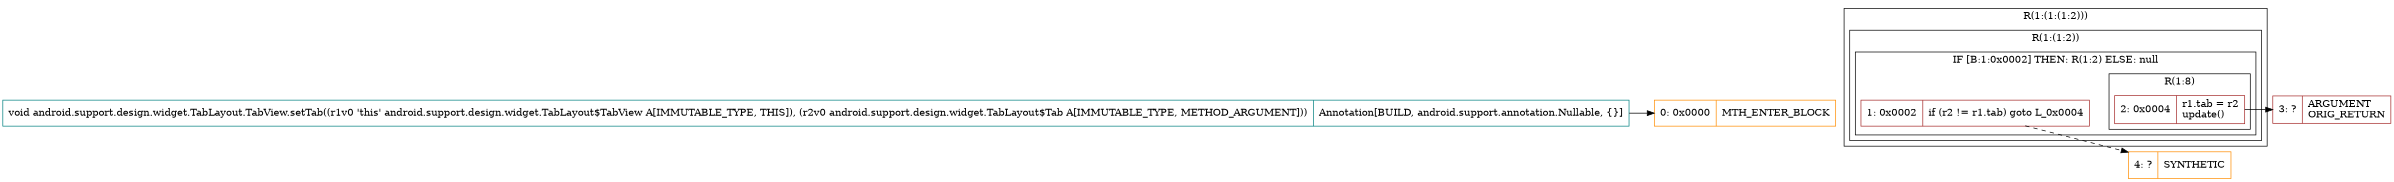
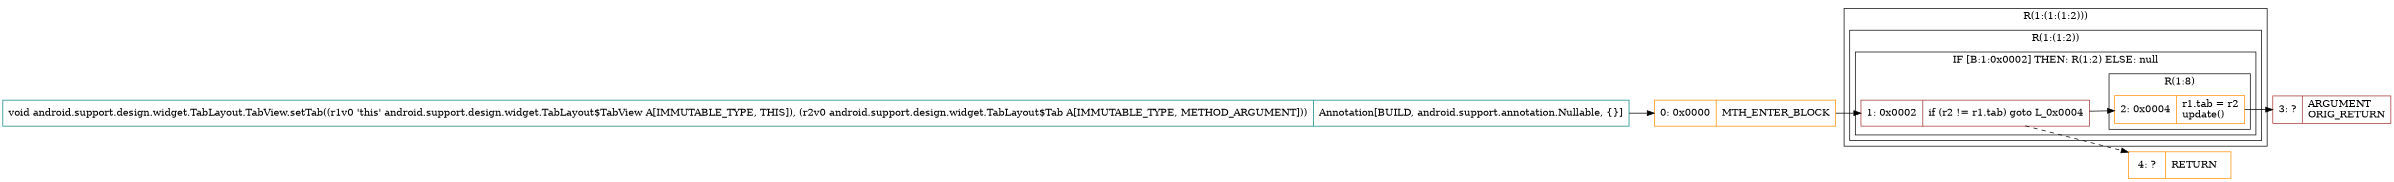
node "2: 0x0004": color brown -> darkorange
edge "1: 0x0002" -> "2: 0x0004": added
edge "0: 0x0000" -> "1: 0x0002": added
node "4: ?": text "SYNTHETIC" -> "RETURN"
